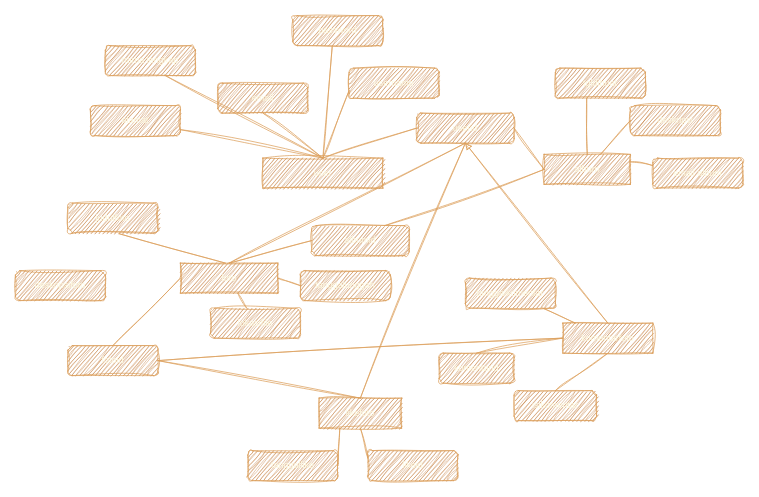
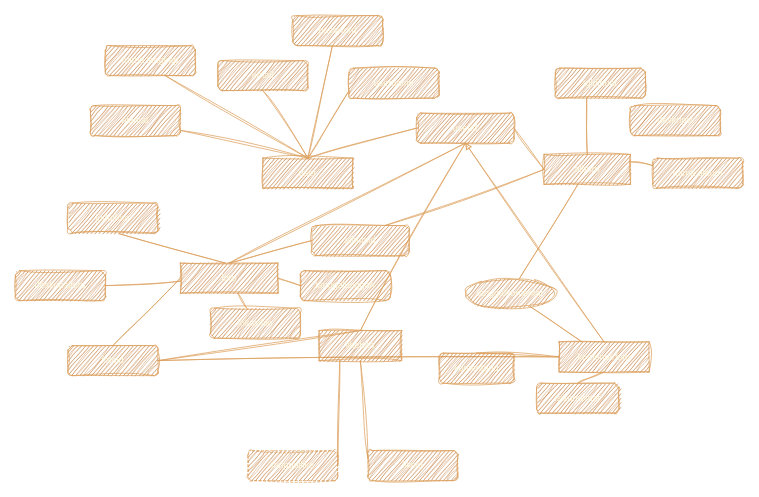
node "email": moved (263, 98) -> (263, 75)
edge "deskripsi" -- "album": now "tanggalkomentar" -- "album"
node "user": size 120x30 -> 90x30
node "email album": label "email album" -> "nama album"
edge "foto" -- "deskripsifoto": added
node "tanggalkomentar": shape rounded rectangle -> ellipse
node "komentarfoto": moved (608, 338) -> (604, 357)
node "isikomentar": moved (555, 405) -> (578, 398)
node "likefoto": moved (360, 413) -> (360, 345)
node "tanggallike": style solid -> dashed
